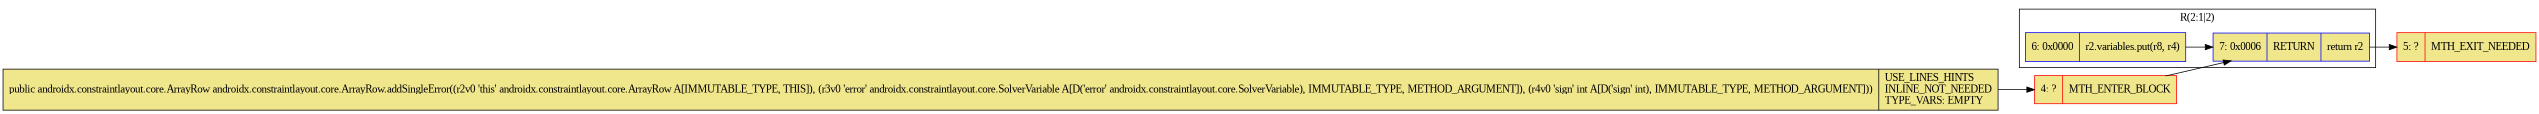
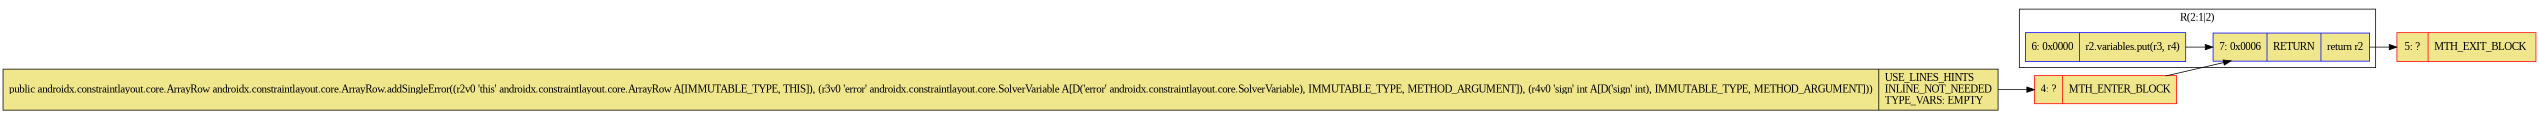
node "6: 0x0000": text "r2.variables.put(r8, r4)" -> "r2.variables.put(r3, r4)"
node "5: ?": text "MTH_EXIT_NEEDED" -> "MTH_EXIT_BLOCK"
